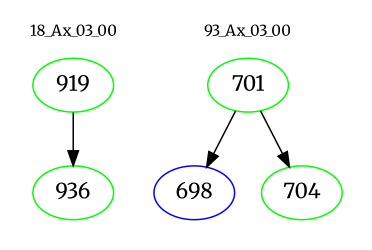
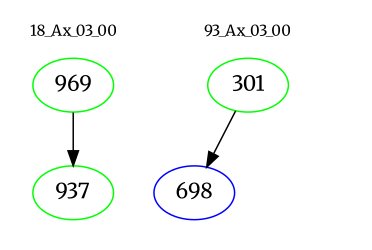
node "919": label "919" -> "969"
node "701": label "701" -> "301"
node "936": label "936" -> "937"
node "704": removed
